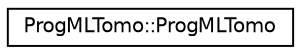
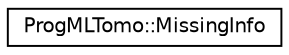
node "ProgMLTomo::ProgMLTomo": label "ProgMLTomo::ProgMLTomo" -> "ProgMLTomo::MissingInfo"
